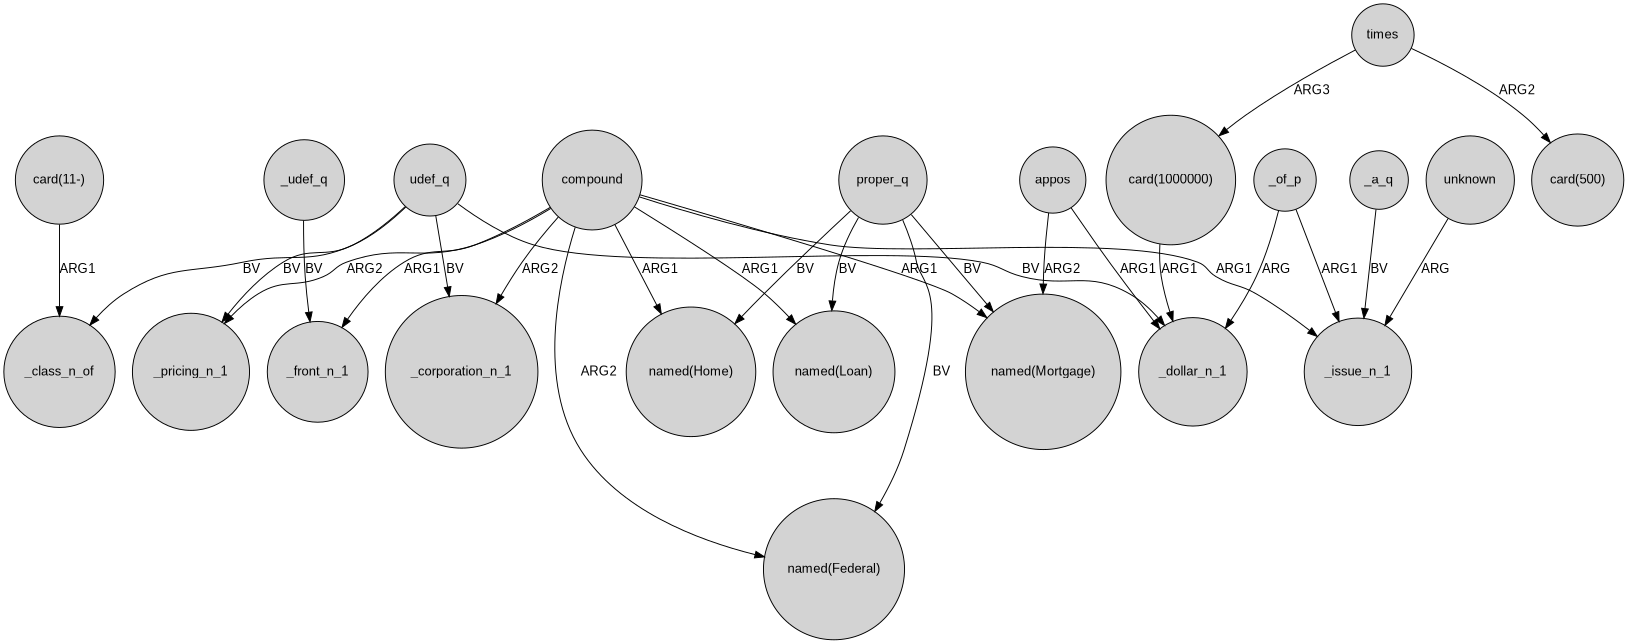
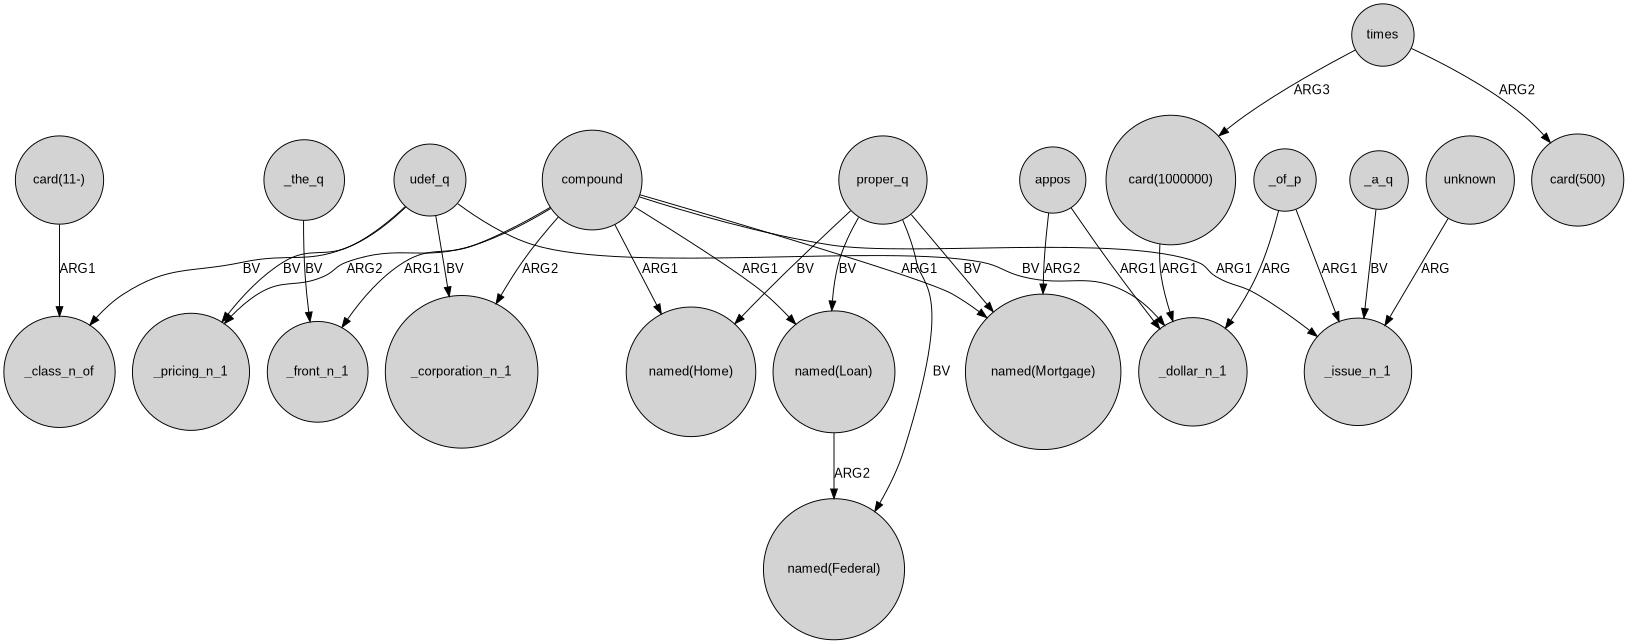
node "_udef_q": label "_udef_q" -> "_the_q"
edge "compound" -> "named(Federal)": now "named(Loan)" -> "named(Federal)"
